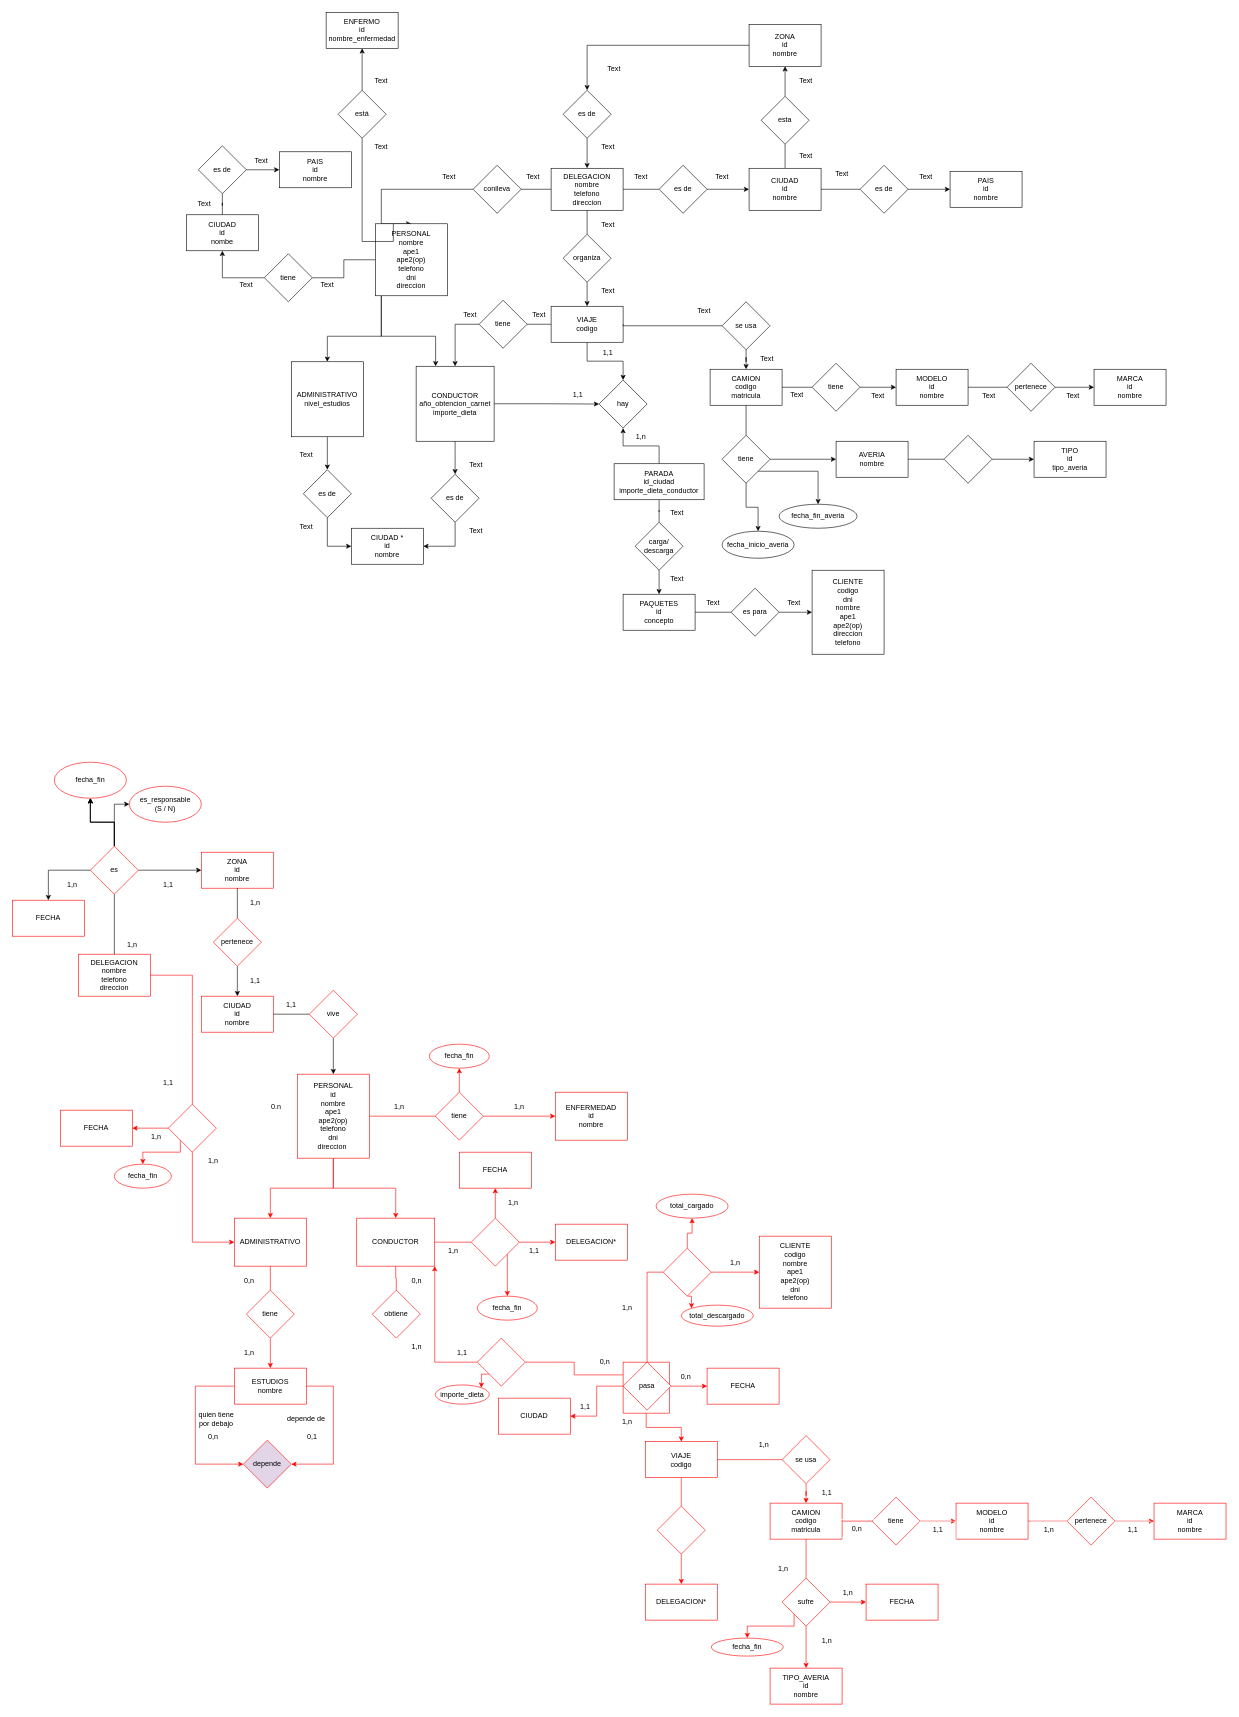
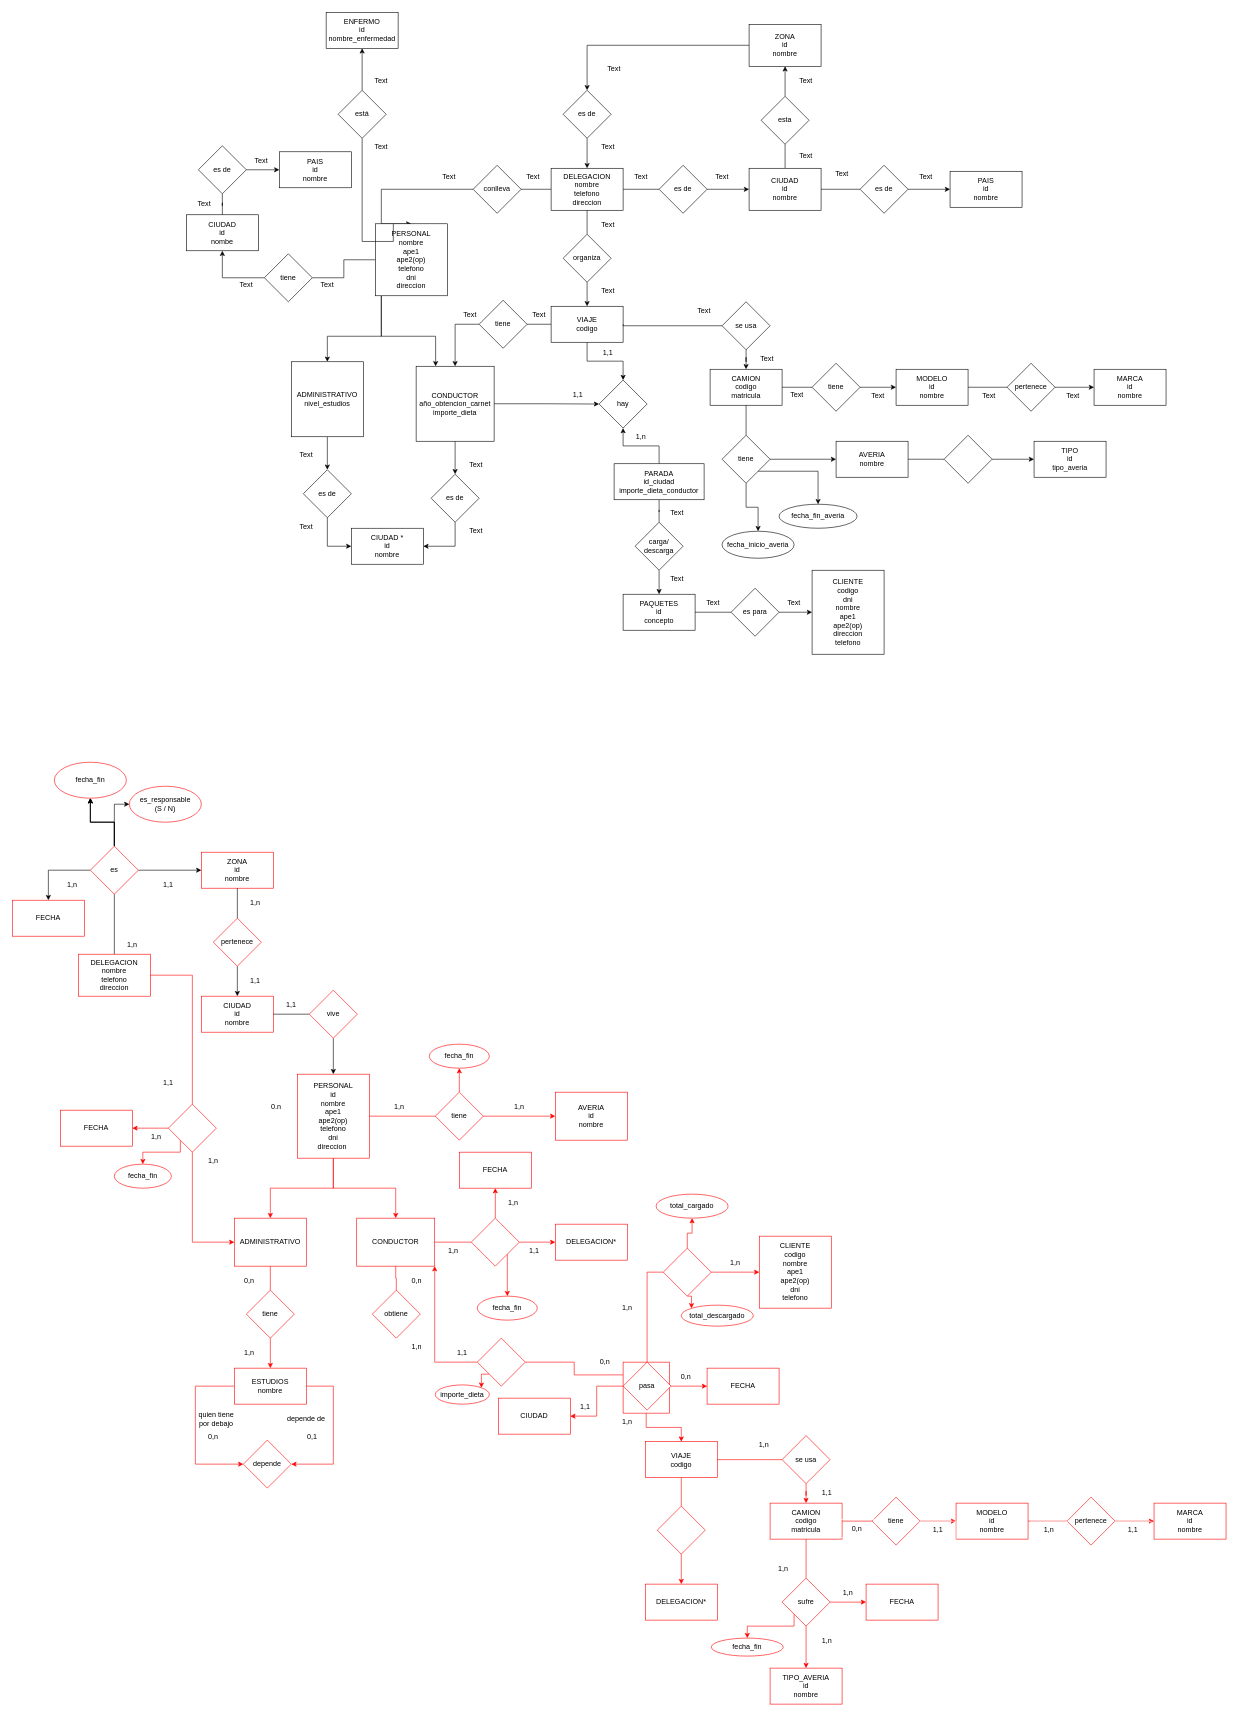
node "ENFERMEDAD id nombre": label "ENFERMEDAD id nombre" -> "AVERIA id nombre"
node "depende": fillcolor #e1d5e7 -> #ffffff
